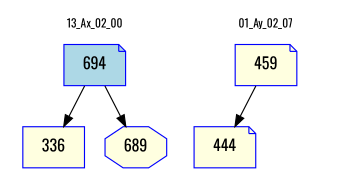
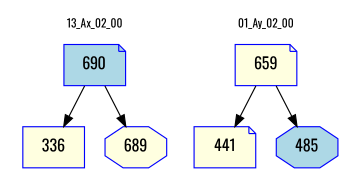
cluster "01_Ay_02_07": label "01_Ay_02_07" -> "01_Ay_02_00"
node "694": label "694" -> "690"
node "459": label "459" -> "659"
node "444": label "444" -> "441"
node "485": added
